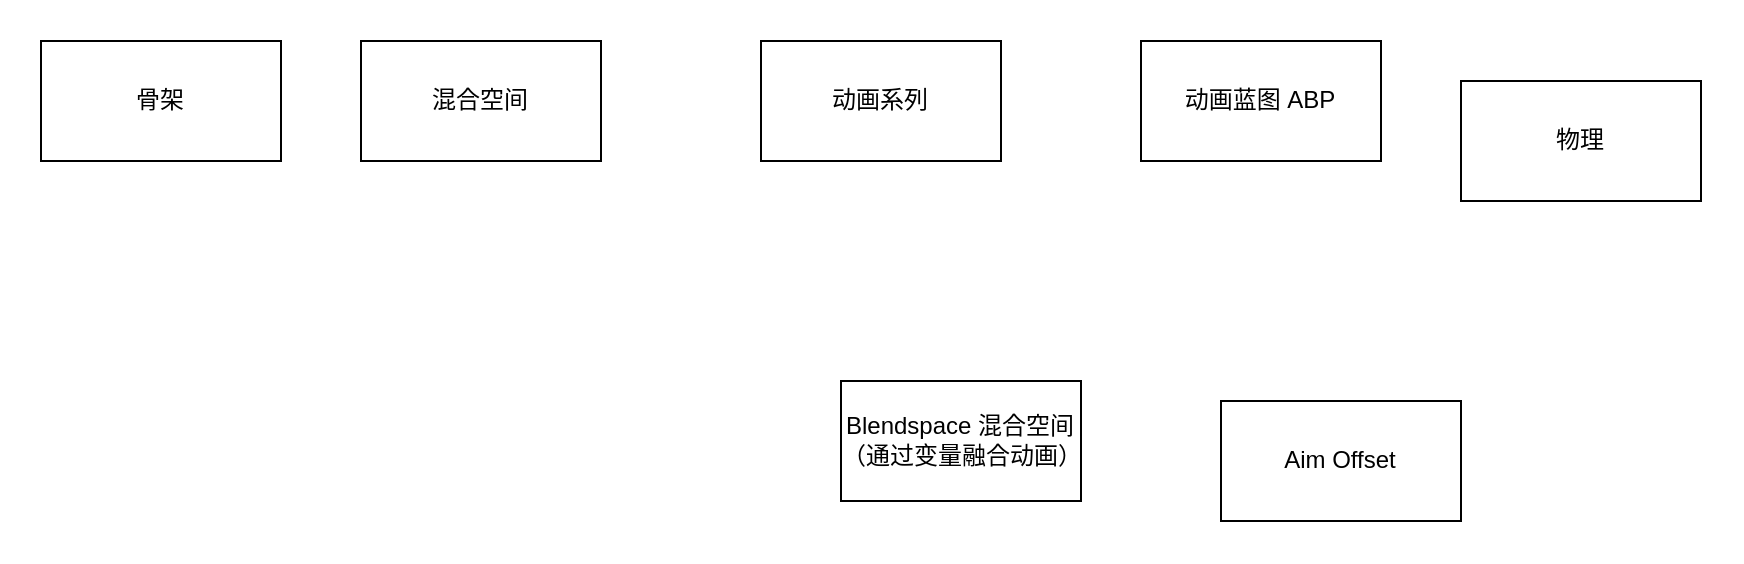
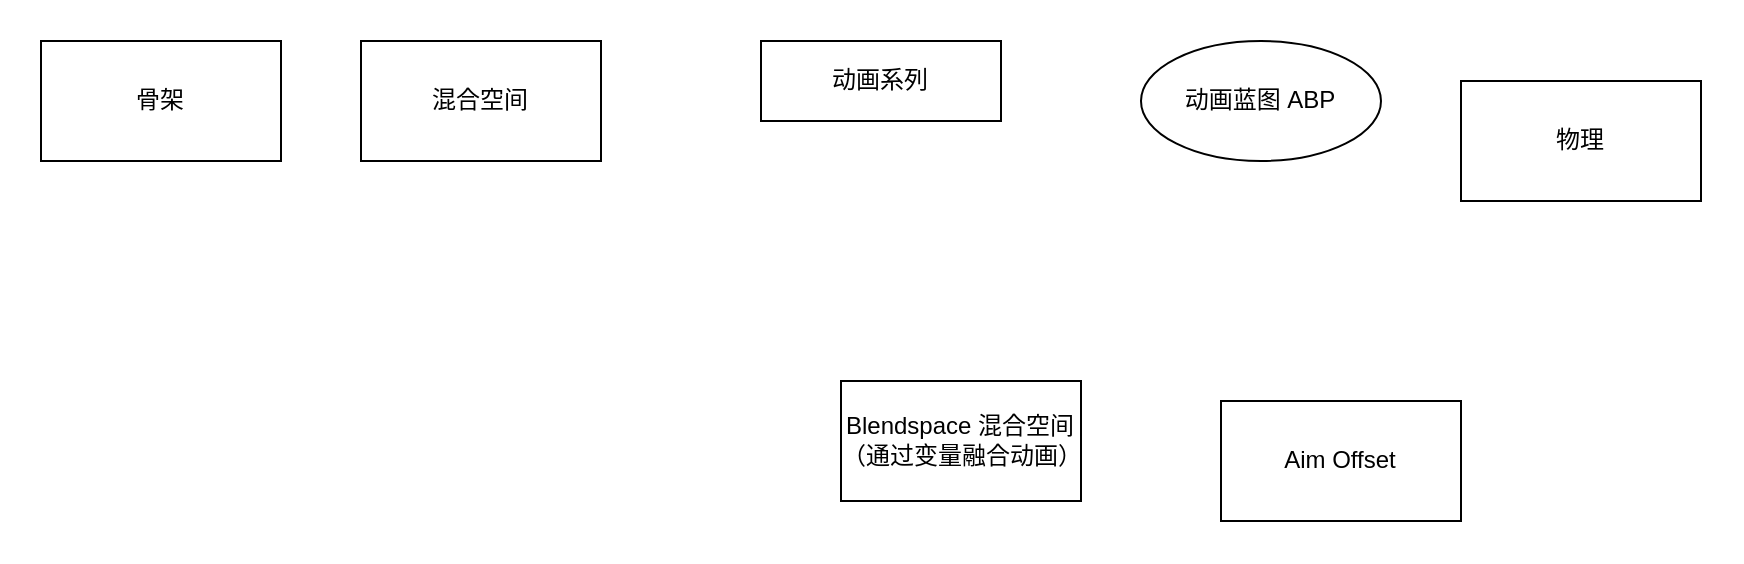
node "动画系列": size 240x120 -> 240x80
node "动画蓝图 ABP": shape rectangle -> ellipse
